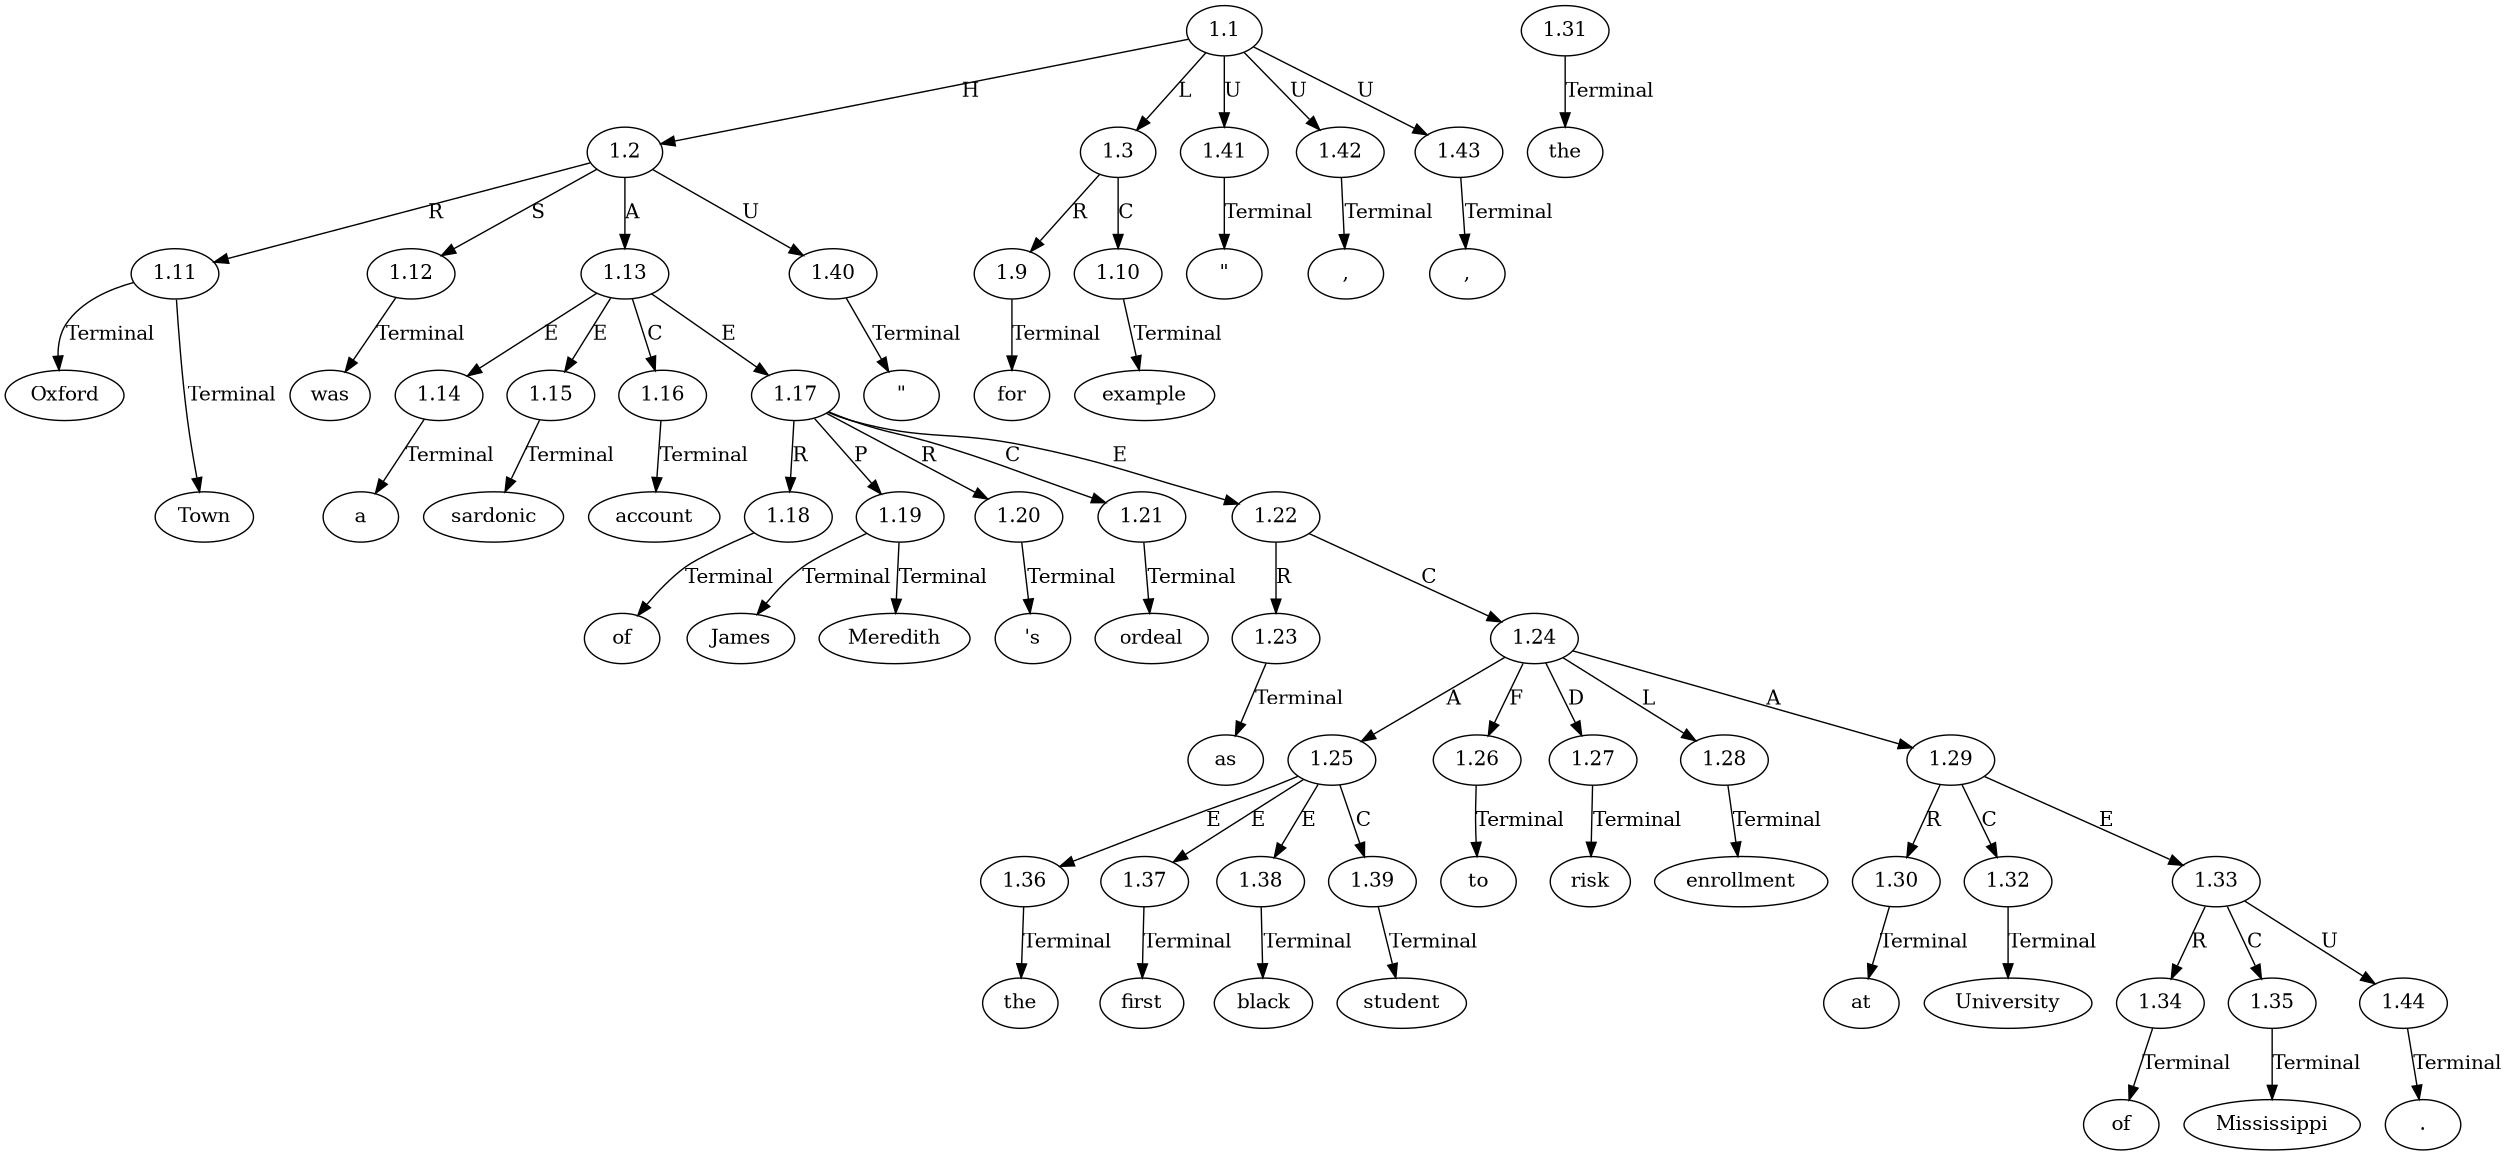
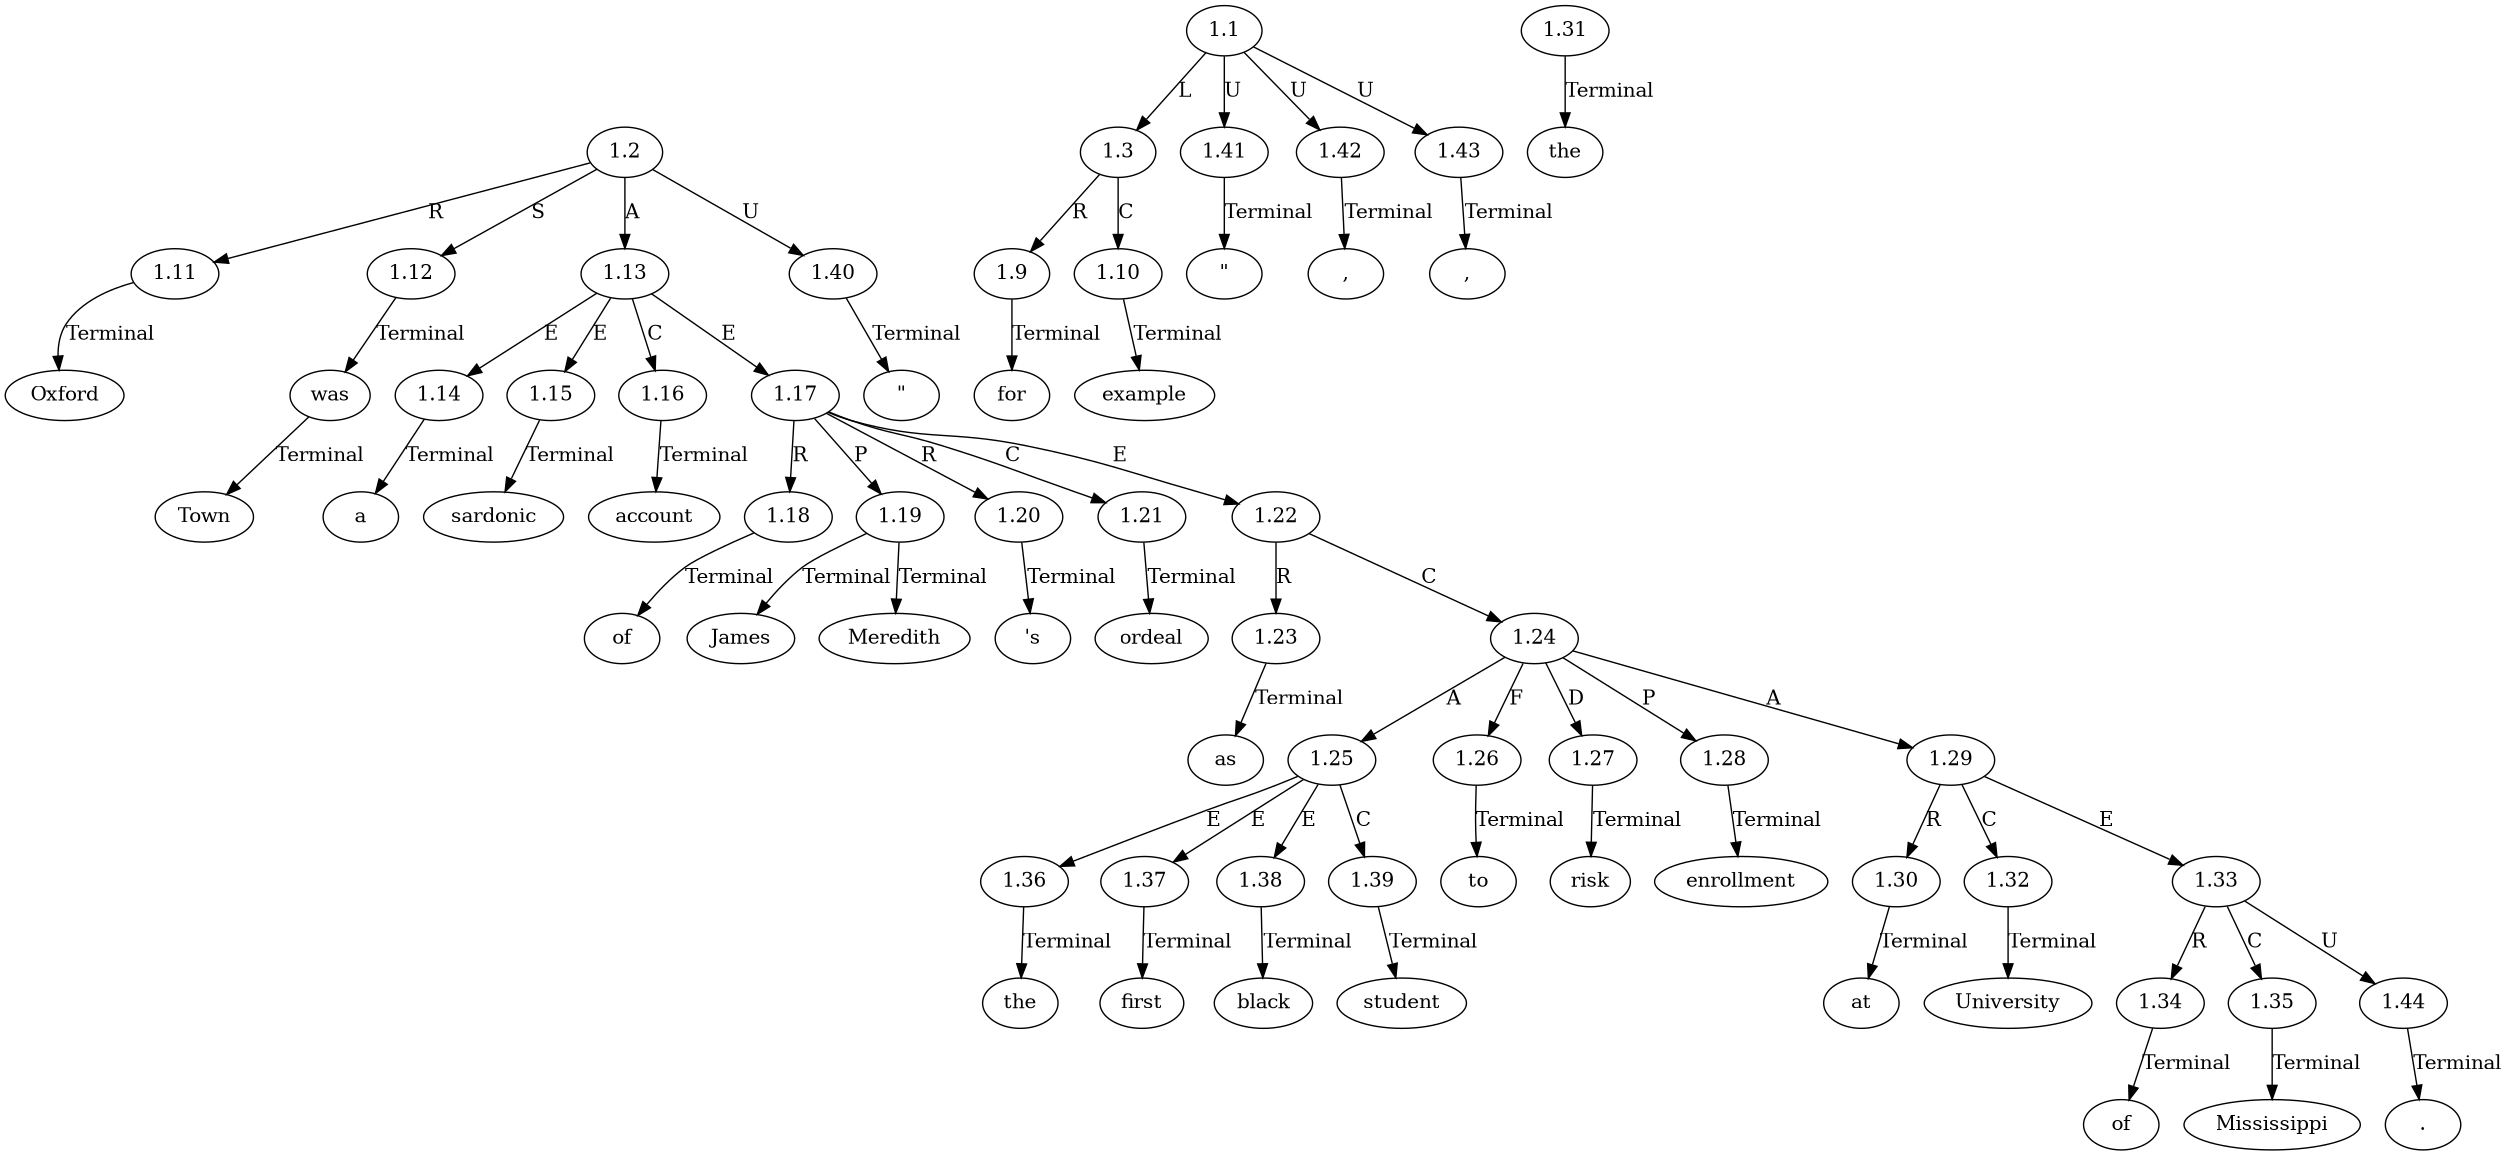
edge "1.1" -> "1.2": removed, label "H"
edge "1.11" -> "Town": now "was" -> "Town"
edge "1.24" -> "1.28": label "L" -> "P"
